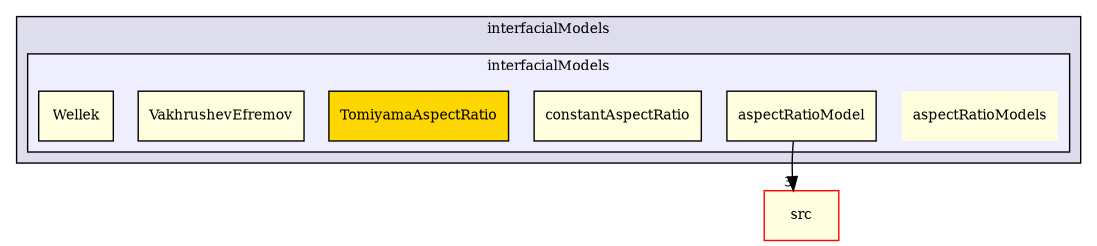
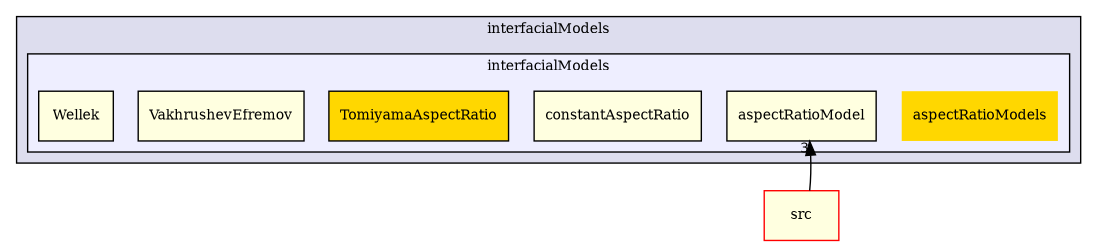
node "aspectRatioModels": fillcolor lightyellow -> gold
edge "aspectRatioModel" -> "src": reversed
